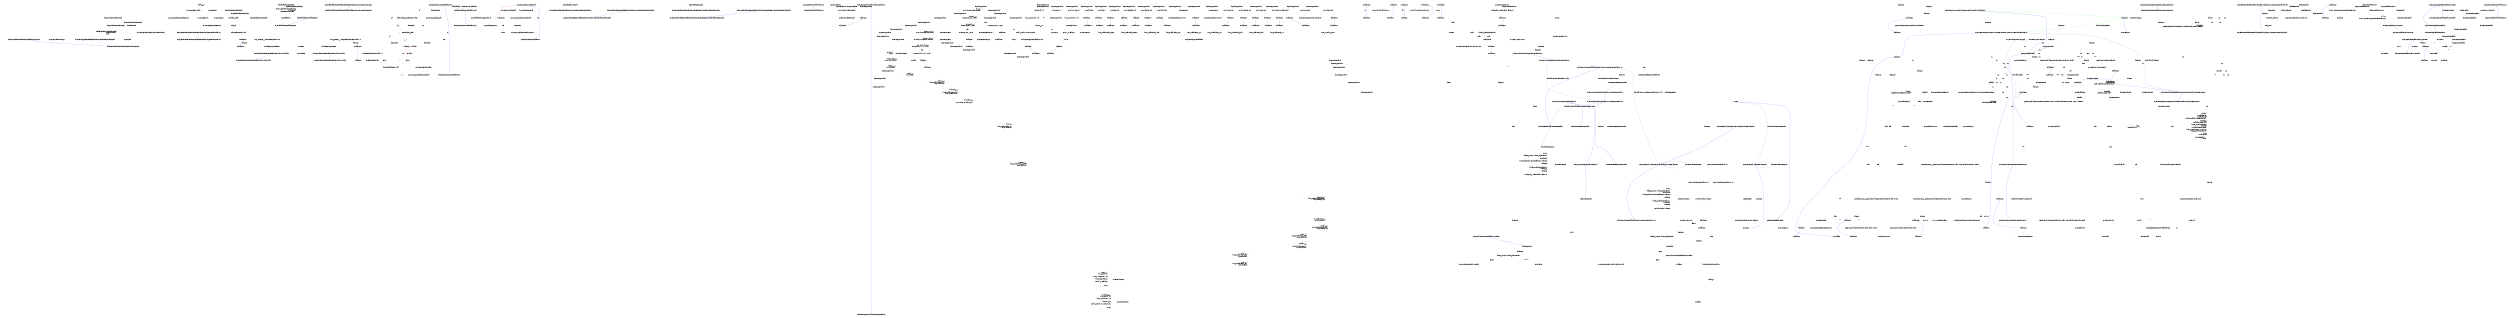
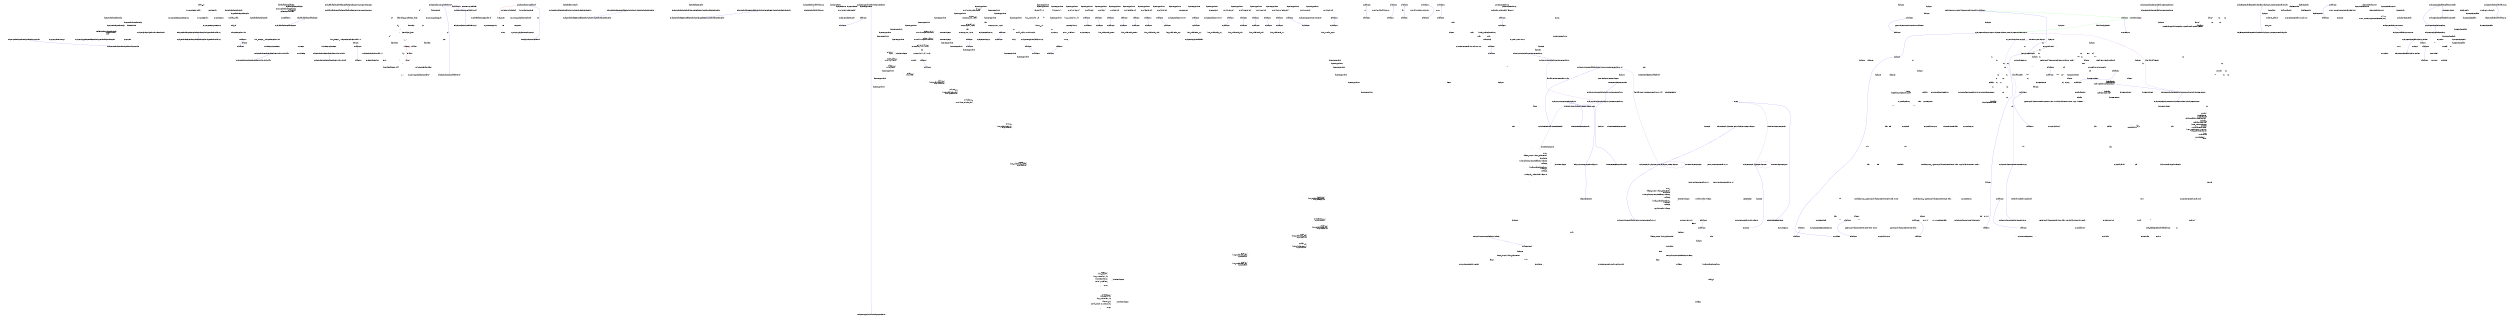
edge "string[]" -> "Nancy.ViewEngines.ViewLocationResult": now "Entry string.Equals(string, string, System.StringComparison)" -> "Nancy.ViewEngines.ViewLocationResult"
